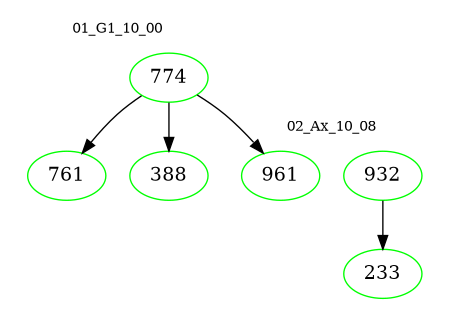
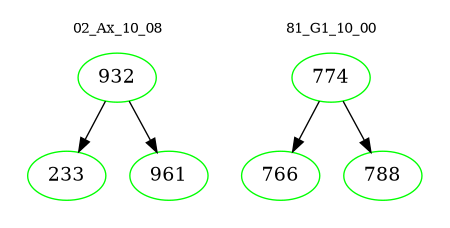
cluster "01_G1_10_00": label "01_G1_10_00" -> "81_G1_10_00"
edge "774" -> "961": now "932" -> "961"
node "761": label "761" -> "766"
node "388": label "388" -> "788"
